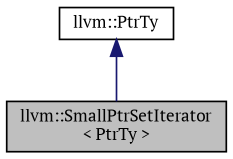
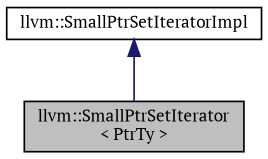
node "llvm::PtrTy": label "llvm::PtrTy" -> "llvm::SmallPtrSetIteratorImpl"
